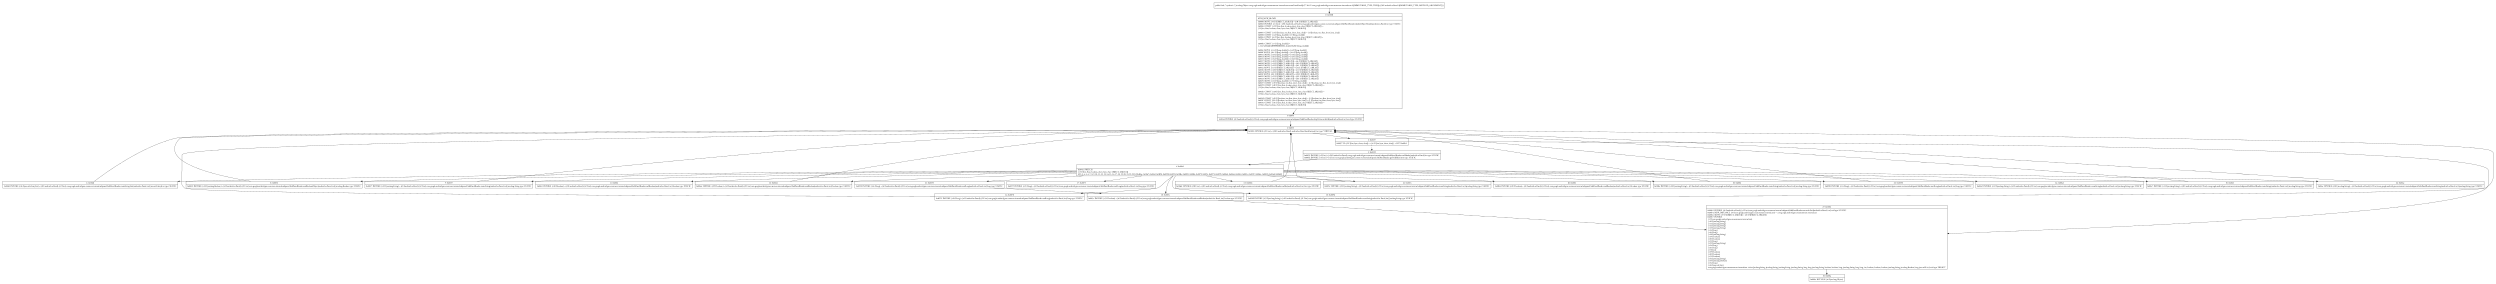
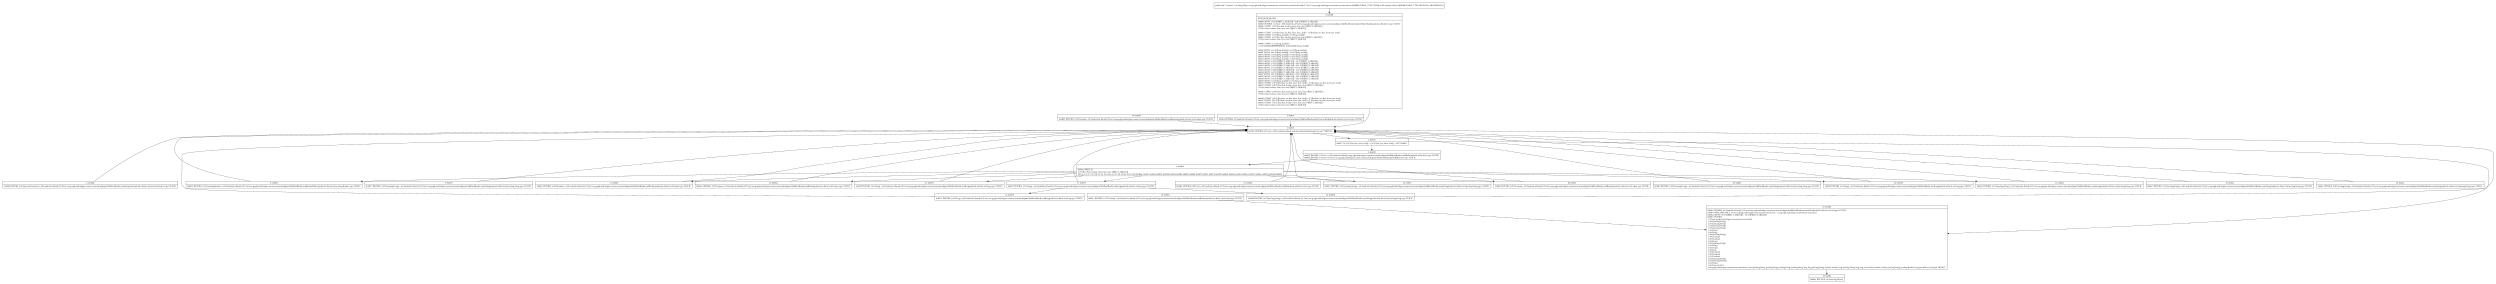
edge "0: 0x0000" -> "5: 0x0044": now "0: 0x0000" -> "1: 0x0033"
node "19: 0x0089": added
edge "17: 0x007f" -> "1: 0x0033": added
edge "11: 0x0061" -> "1: 0x0033": added
edge "24: 0x00a2" -> "1: 0x0033": added
edge "18: 0x0084" -> "1: 0x0033": added
edge "4: 0x0041" -> "26: 0x00ac": removed
edge "4: 0x0041" -> "6: 0x0048": removed
edge "4: 0x0041" -> "25: 0x00a7": removed
edge "4: 0x0041" -> "9: 0x0057": removed
edge "4: 0x0041" -> "20: 0x008e": removed
edge "4: 0x0041" -> "13: 0x006b": removed
edge "4: 0x0041" -> "10: 0x005c": removed
edge "21: 0x0093" -> "10: 0x005c": now "21: 0x0093" -> "1: 0x0033"
edge "4: 0x0041" -> "14: 0x0070": now "17: 0x007f" -> "14: 0x0070"
edge "4: 0x0041" -> "23: 0x009d": now "17: 0x007f" -> "23: 0x009d"
